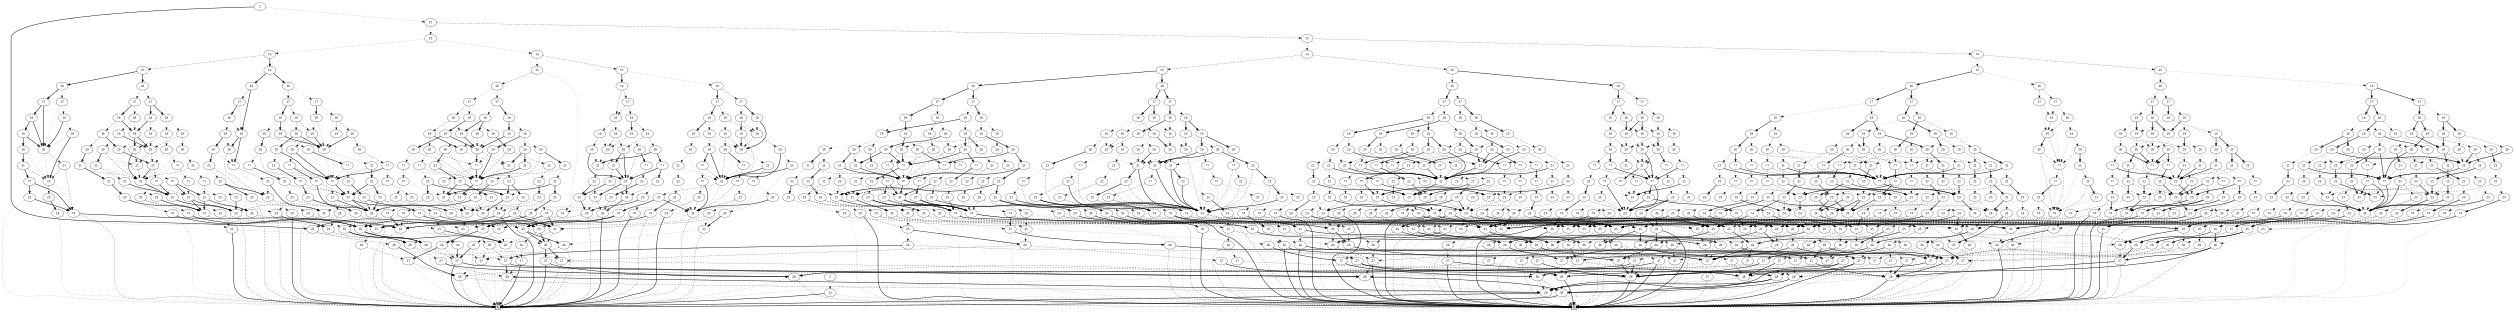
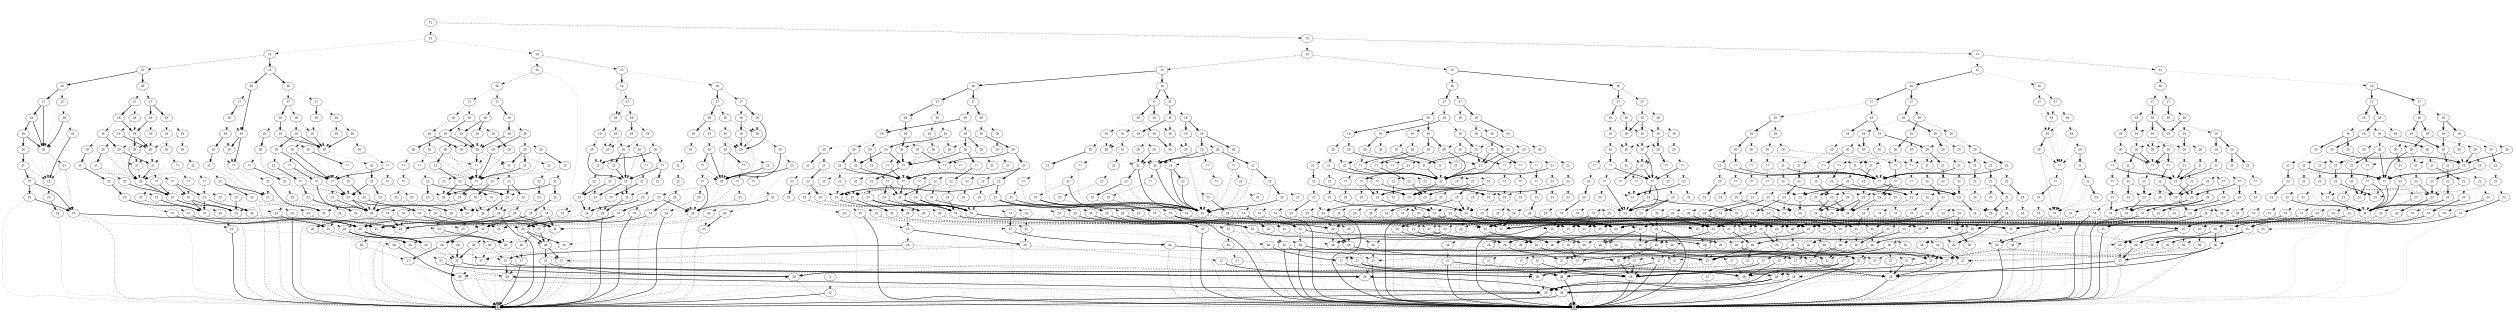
node "3": removed
